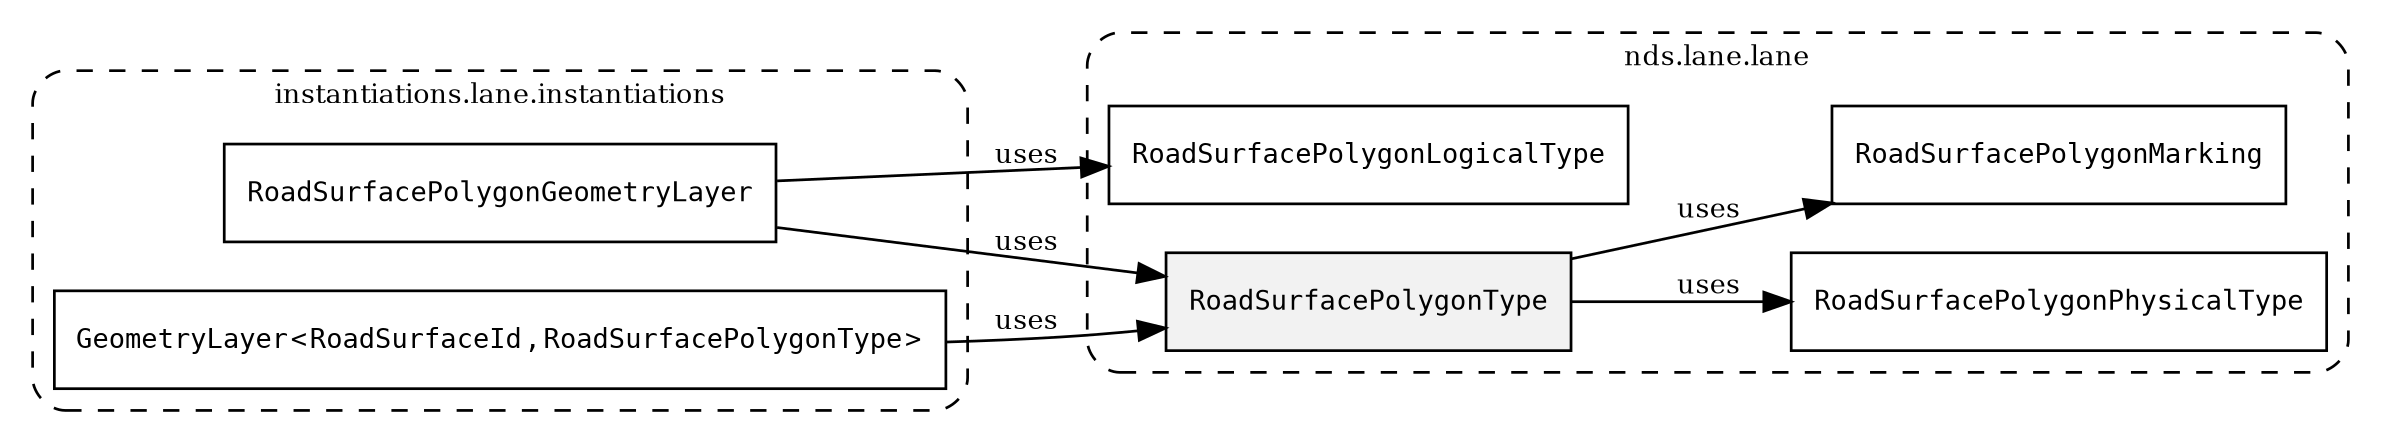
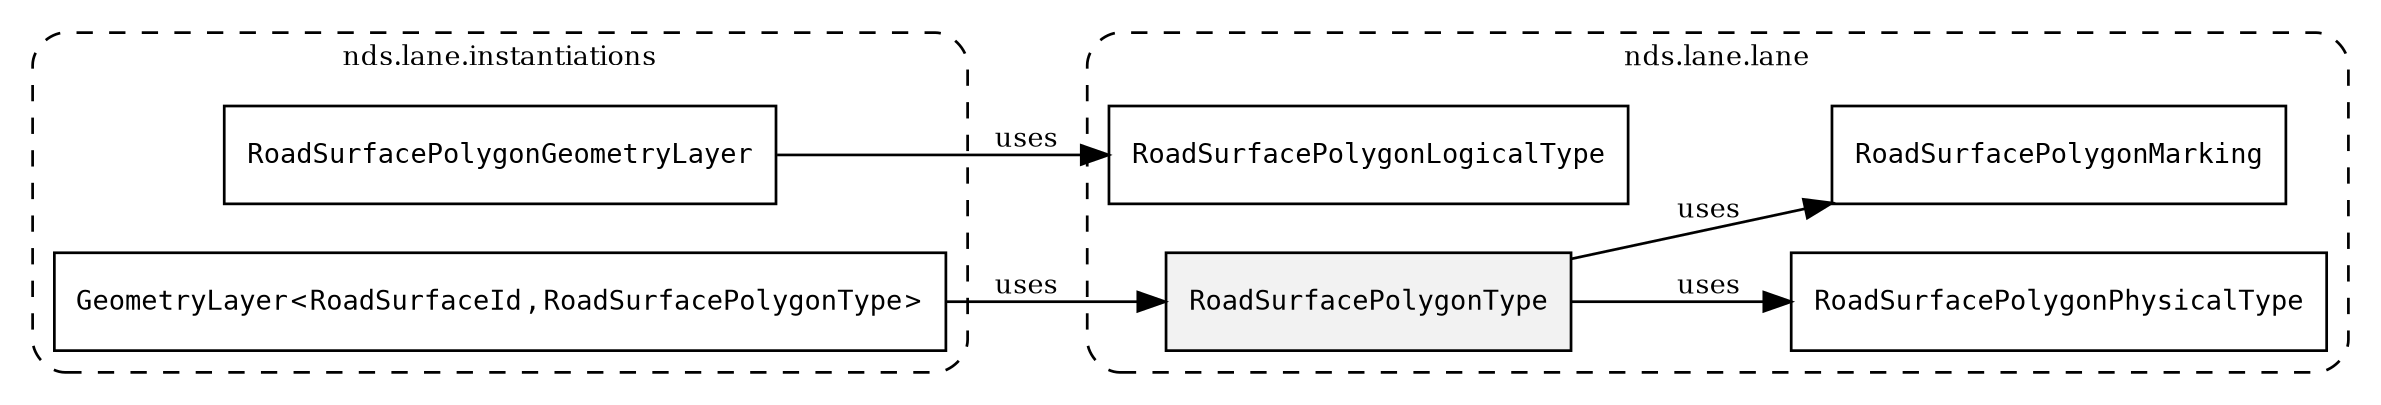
cluster "instantiations.lane.instantiations": label "instantiations.lane.instantiations" -> "nds.lane.instantiations"
edge "RoadSurfacePolygonGeometryLayer" -> "RoadSurfacePolygonType": removed, label "uses"
